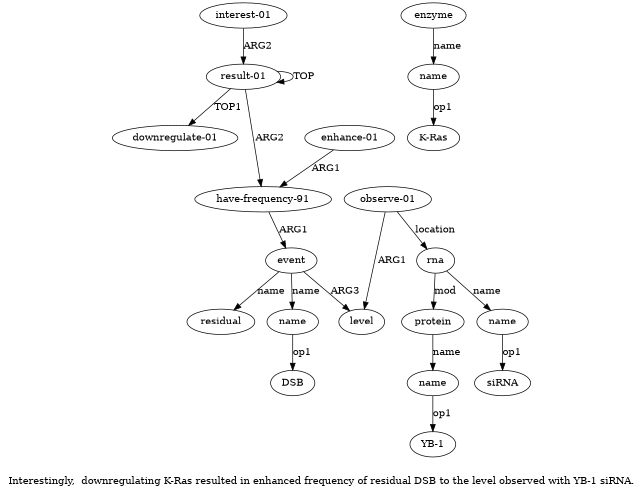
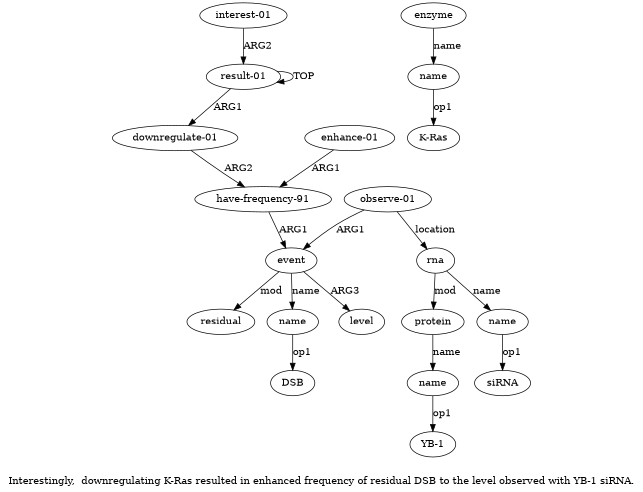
edge "result-01" -> "downregulate-01": label "TOP1" -> "ARG1"
edge "result-01" -> "have-frequency-91": now "downregulate-01" -> "have-frequency-91"
edge "observe-01" -> "level": now "observe-01" -> "event"
edge "event" -> "residual": label "name" -> "mod"
